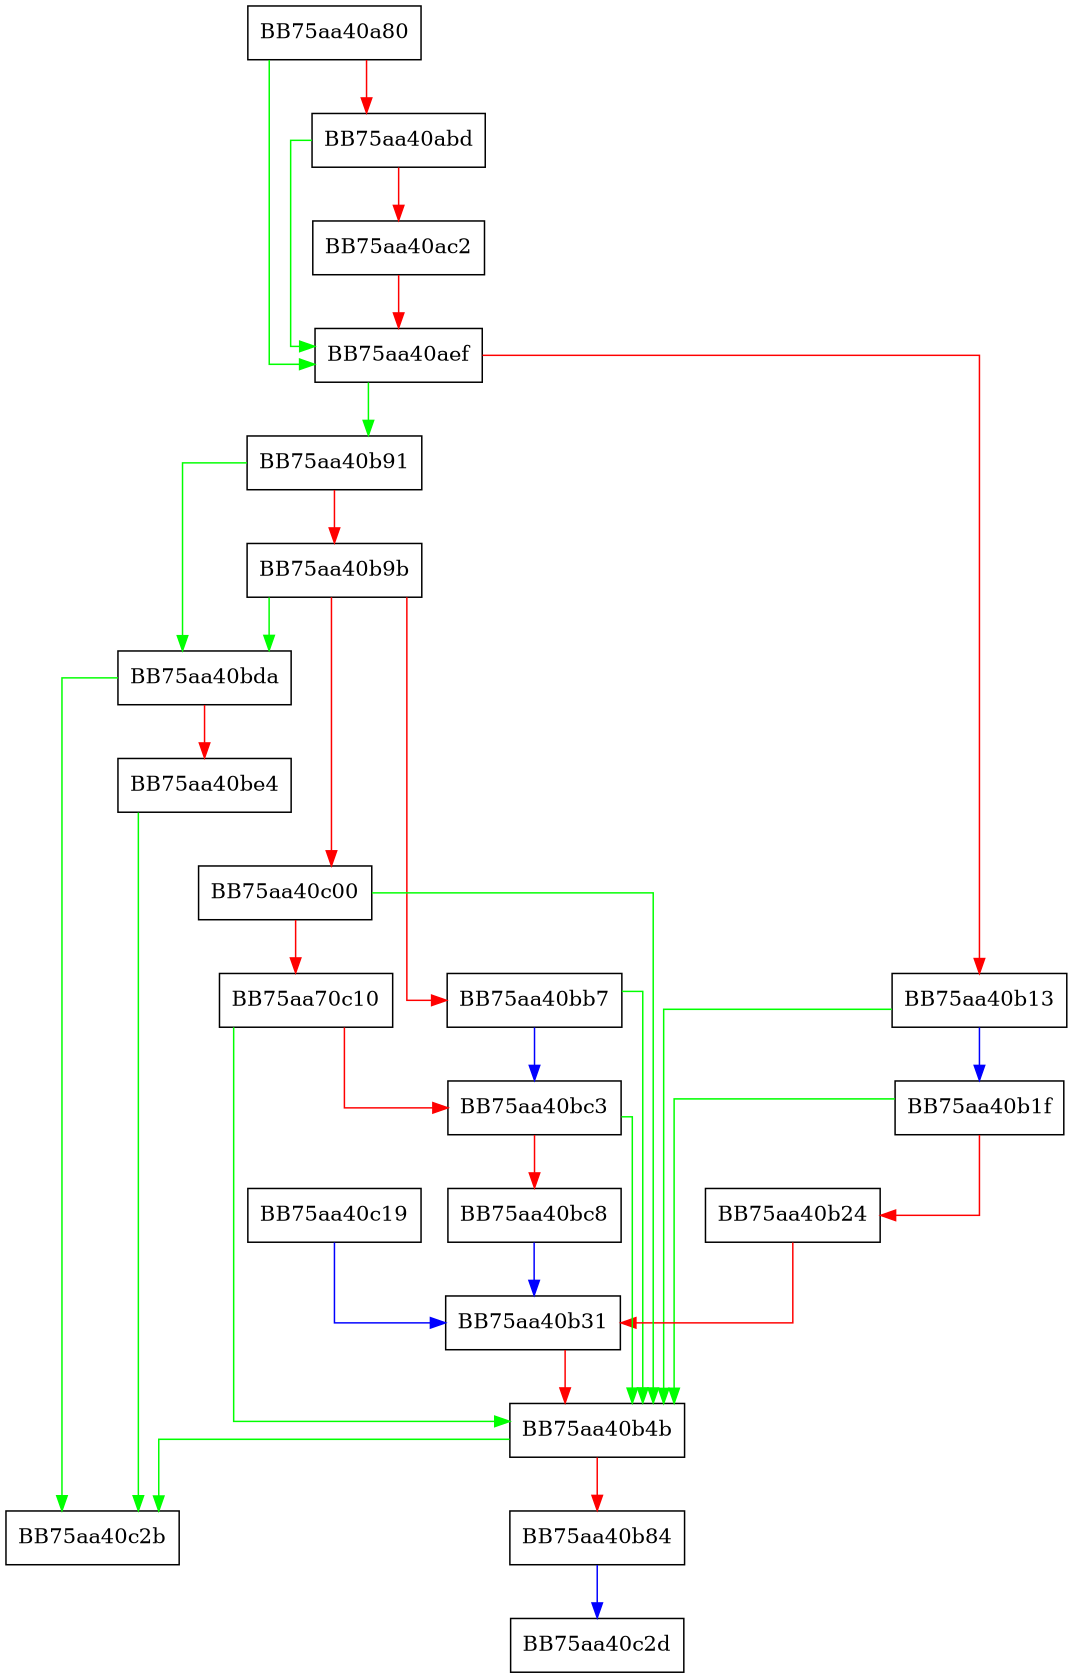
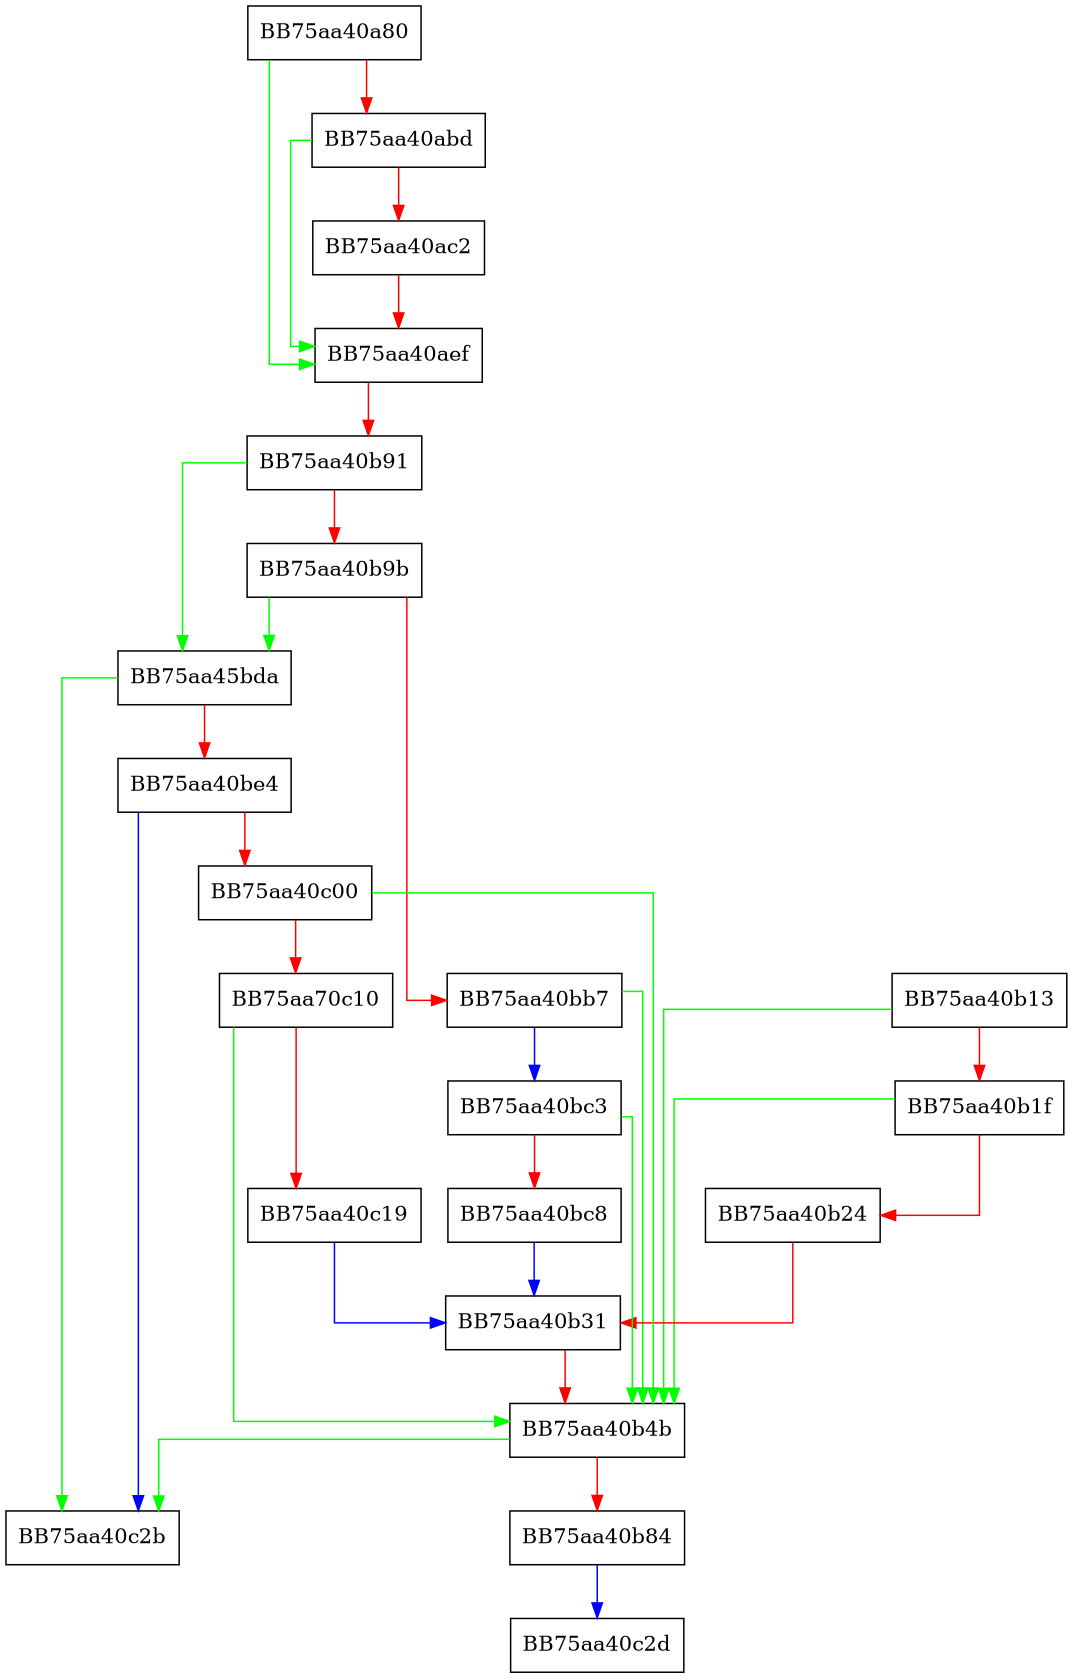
edge "BB75aa40aef" -> "BB75aa40b91": color green -> red
edge "BB75aa40aef" -> "BB75aa40b13": removed
node "BB75aa40bda": label "BB75aa40bda" -> "BB75aa45bda"
edge "BB75aa40b9b" -> "BB75aa40c00": now "BB75aa40be4" -> "BB75aa40c00"
edge "BB75aa40b13" -> "BB75aa40b1f": color blue -> red
edge "BB75aa70c10" -> "BB75aa40bc3": now "BB75aa70c10" -> "BB75aa40c19"
edge "BB75aa40be4" -> "BB75aa40c2b": color green -> blue
